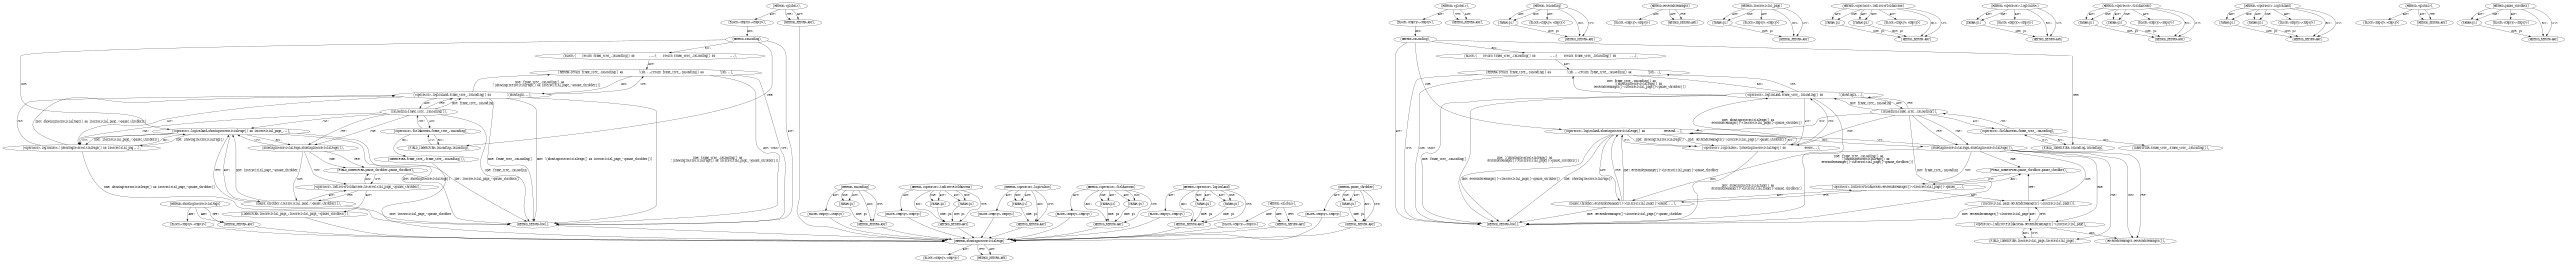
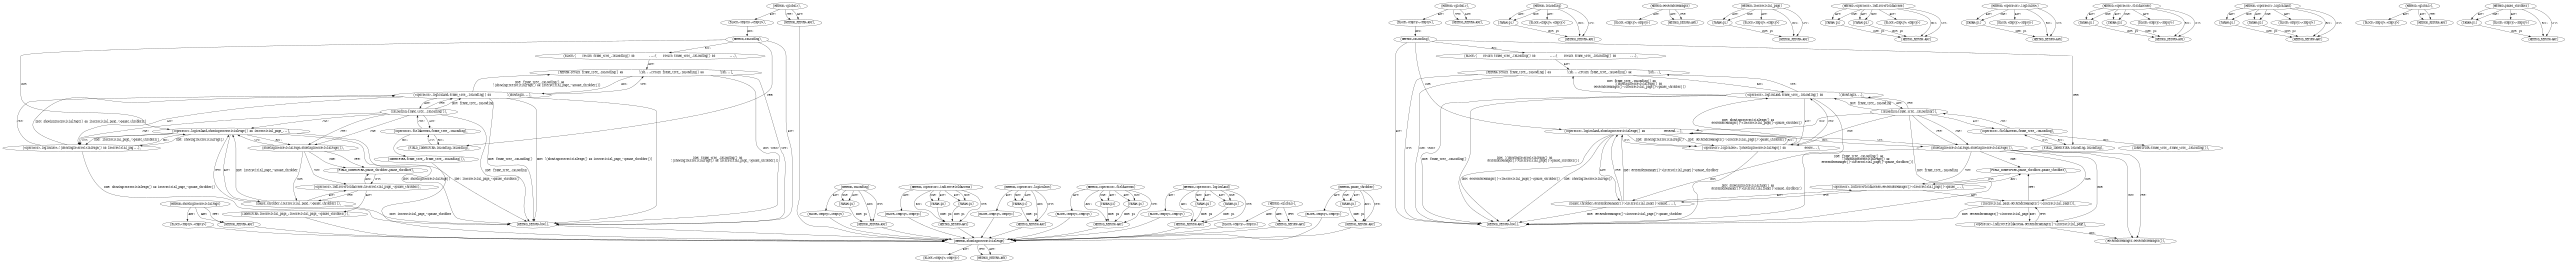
node "(FIELD_IDENTIFIER,interstitial_page,interstitial_page)": removed
